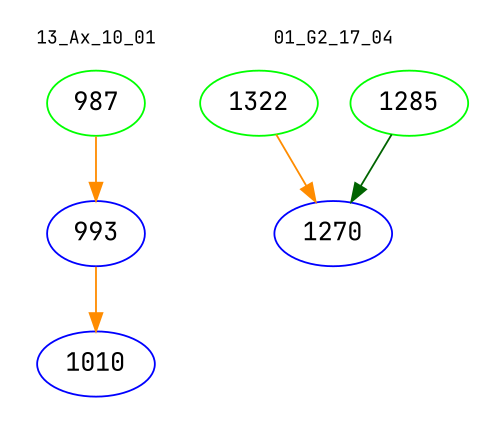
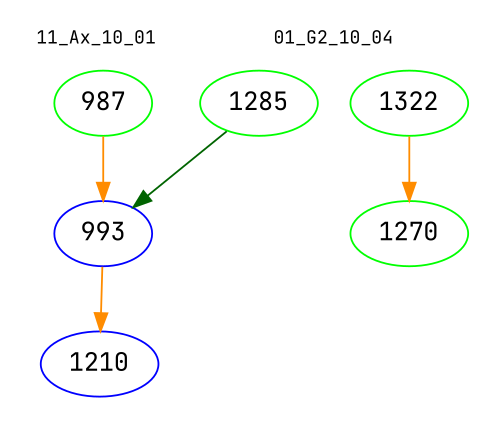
cluster "13_Ax_10_01": label "13_Ax_10_01" -> "11_Ax_10_01"
cluster "01_G2_17_04": label "01_G2_17_04" -> "01_G2_10_04"
edge "1285" -> "1270": now "1285" -> "993"
node "1270": color blue -> green
node "1010": label "1010" -> "1210"
